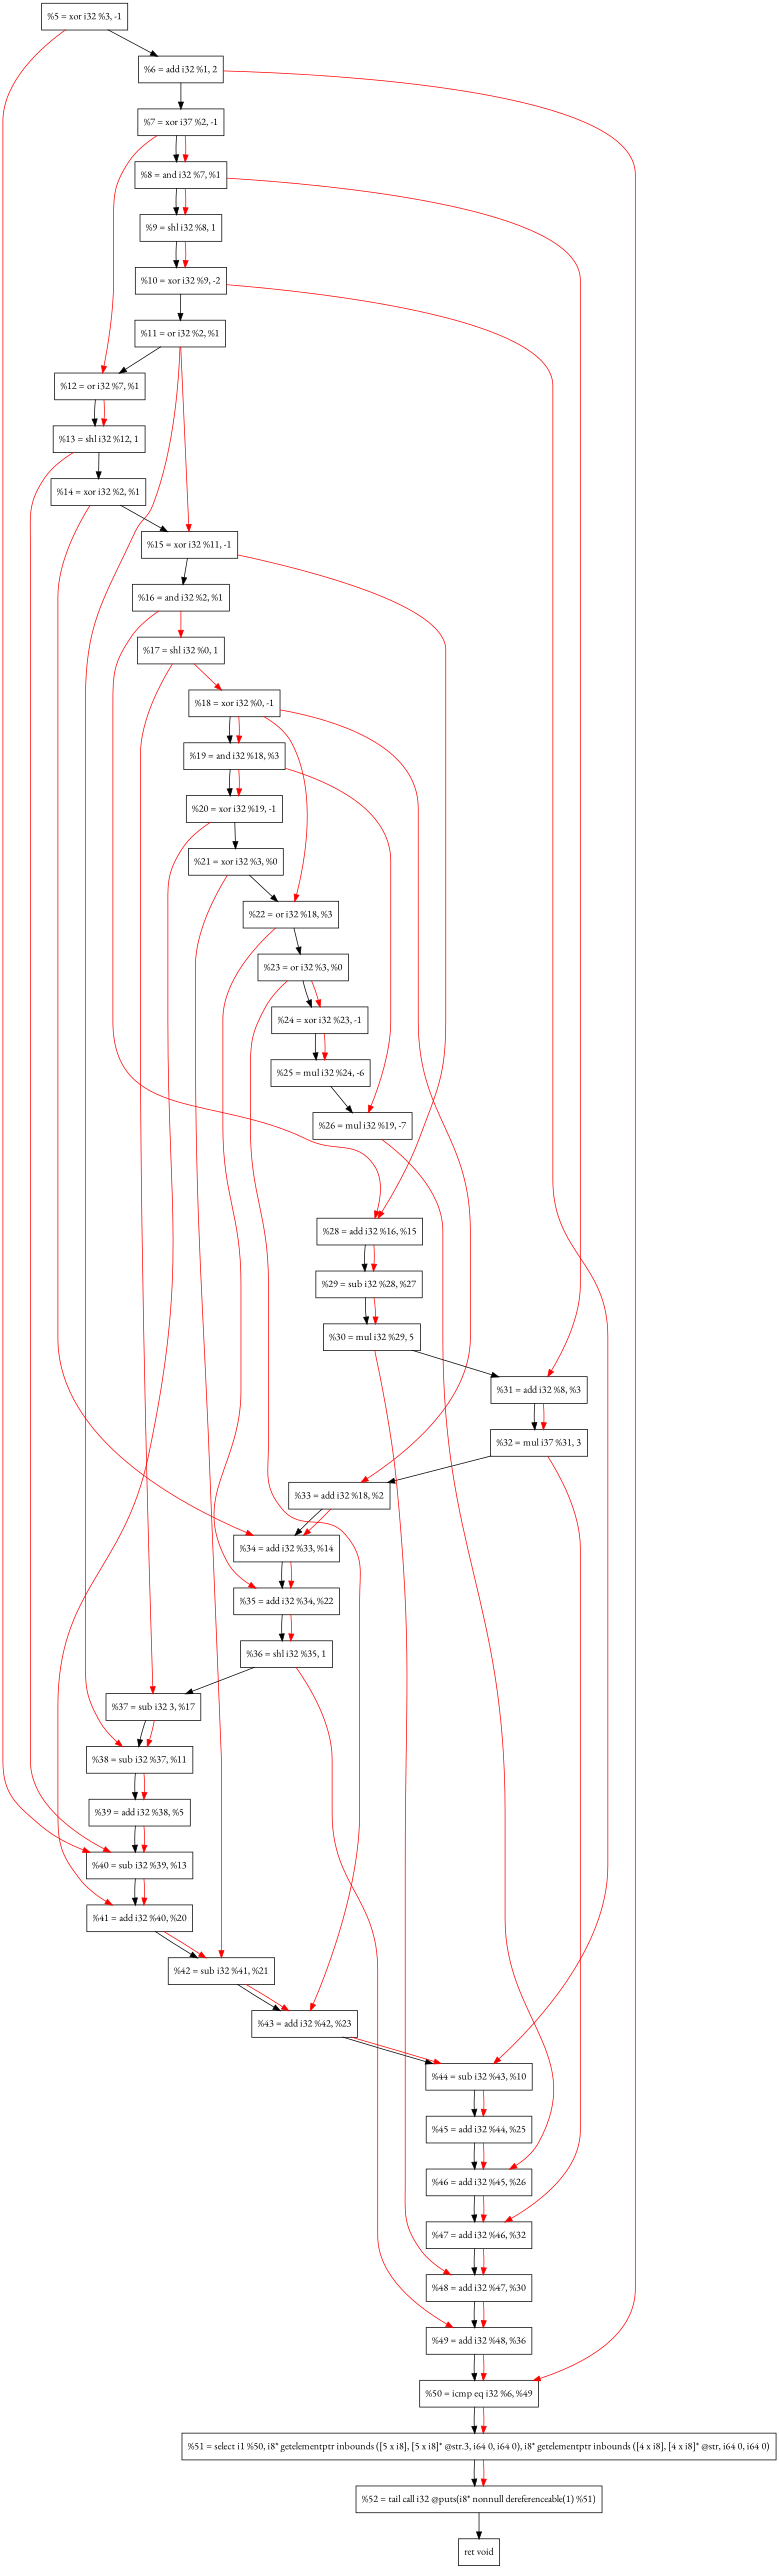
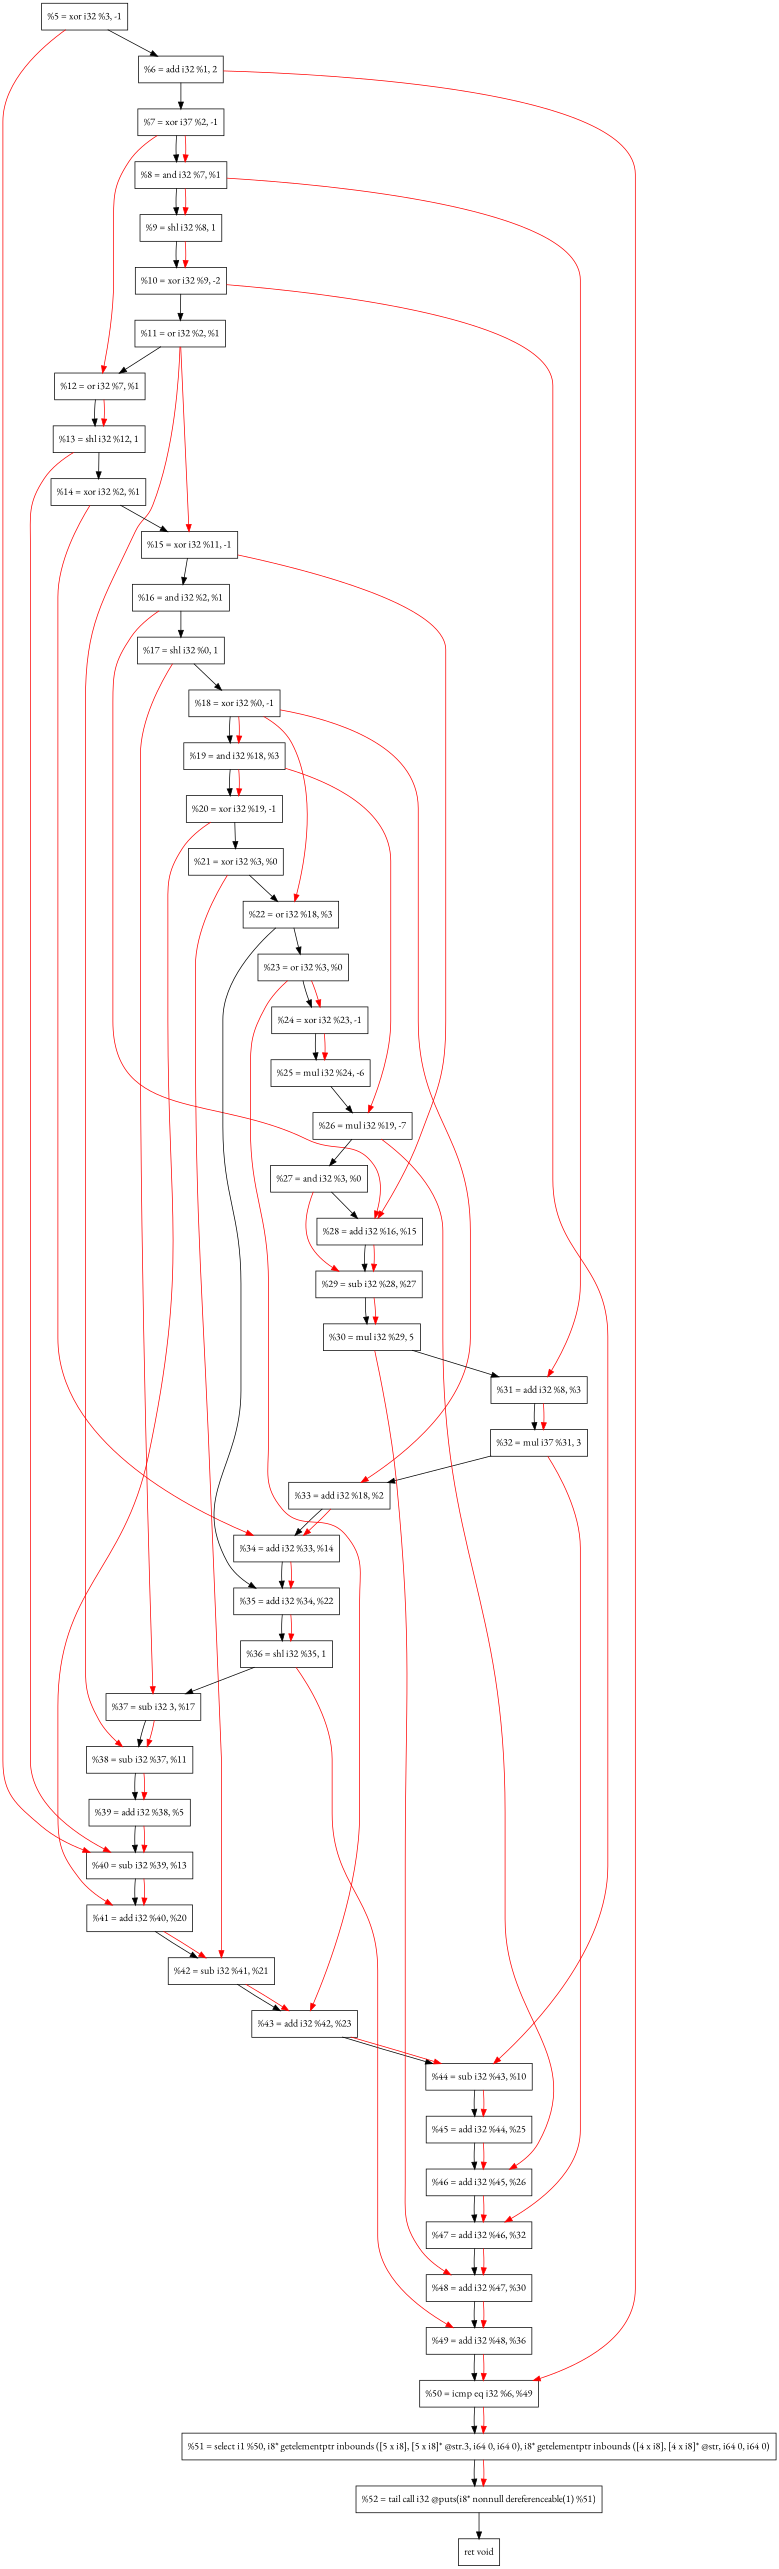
edge "%16 = and i32 %2, %1" -> "%17 = shl i32 %0, 1": color red -> black
edge "%17 = shl i32 %0, 1" -> "%18 = xor i32 %0, -1": color red -> black
node "%27 = and i32 %3, %0": added
edge "%22 = or i32 %18, %3" -> "%35 = add i32 %34, %22": color red -> black
